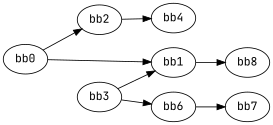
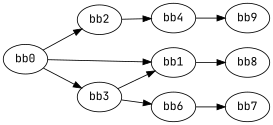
node "bb9": added
edge "bb0" -> "bb3": added
